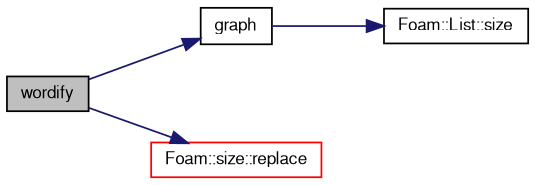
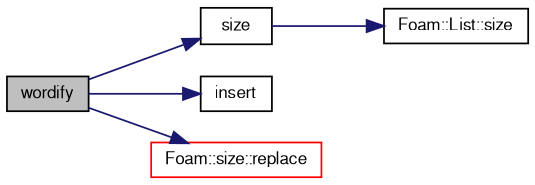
node "graph": label "graph" -> "size"
node "insert": added
